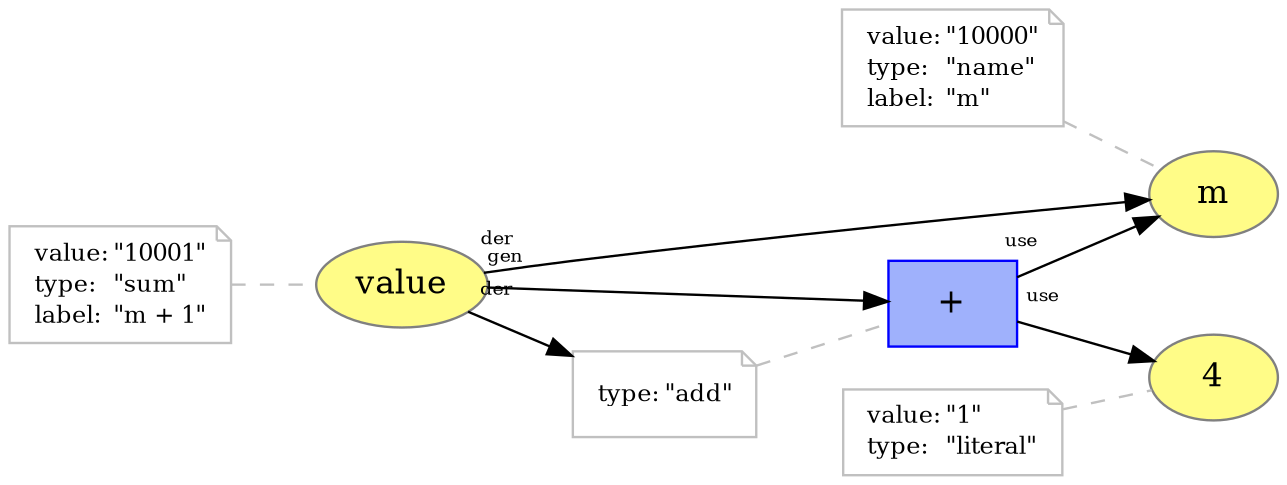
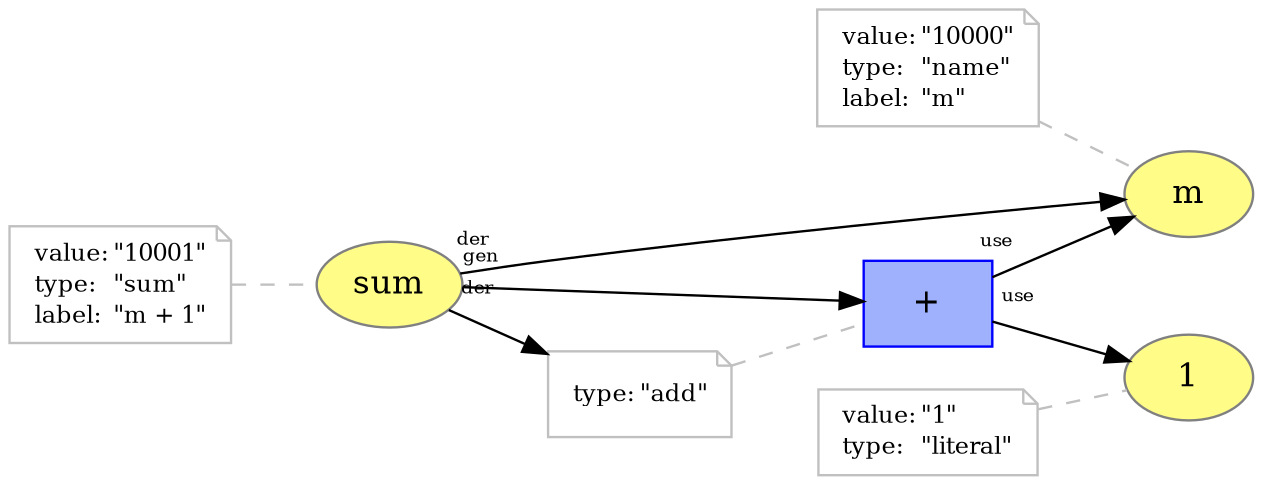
node "value": label "value" -> "sum"
node "4": label "4" -> "1"
